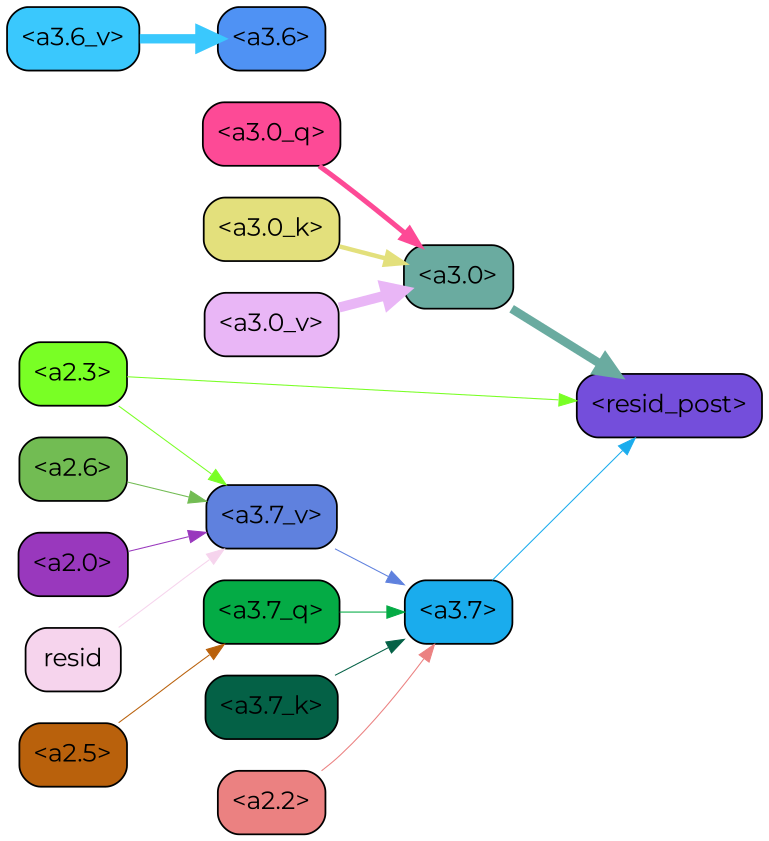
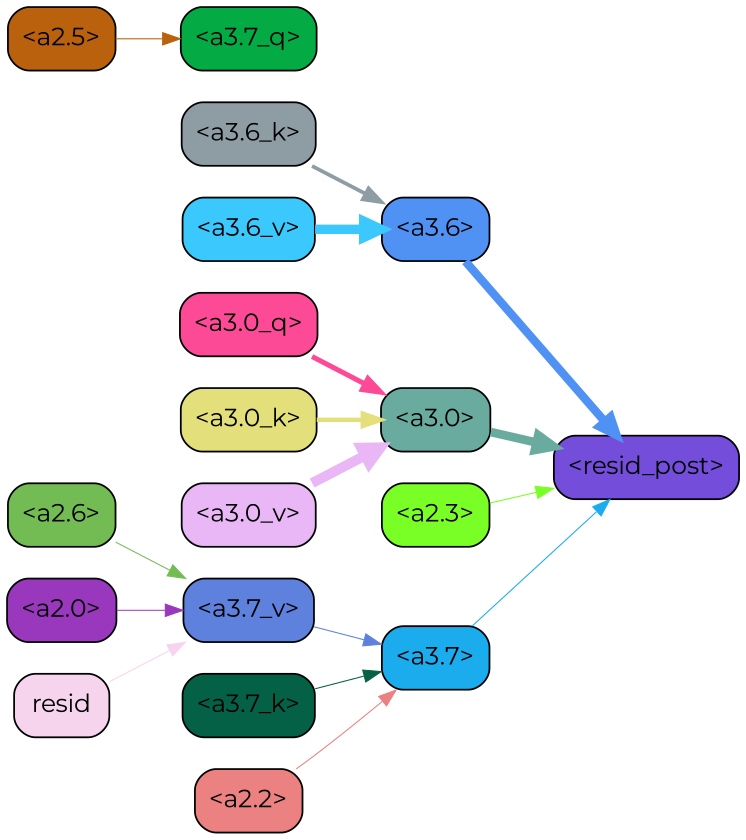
node "<a3.6_k>": added
edge "<a3.6>" -> "<resid_post>": added
edge "<a2.3>" -> "<a3.7_v>": removed
edge "<a3.7_q>" -> "<a3.7>": removed
